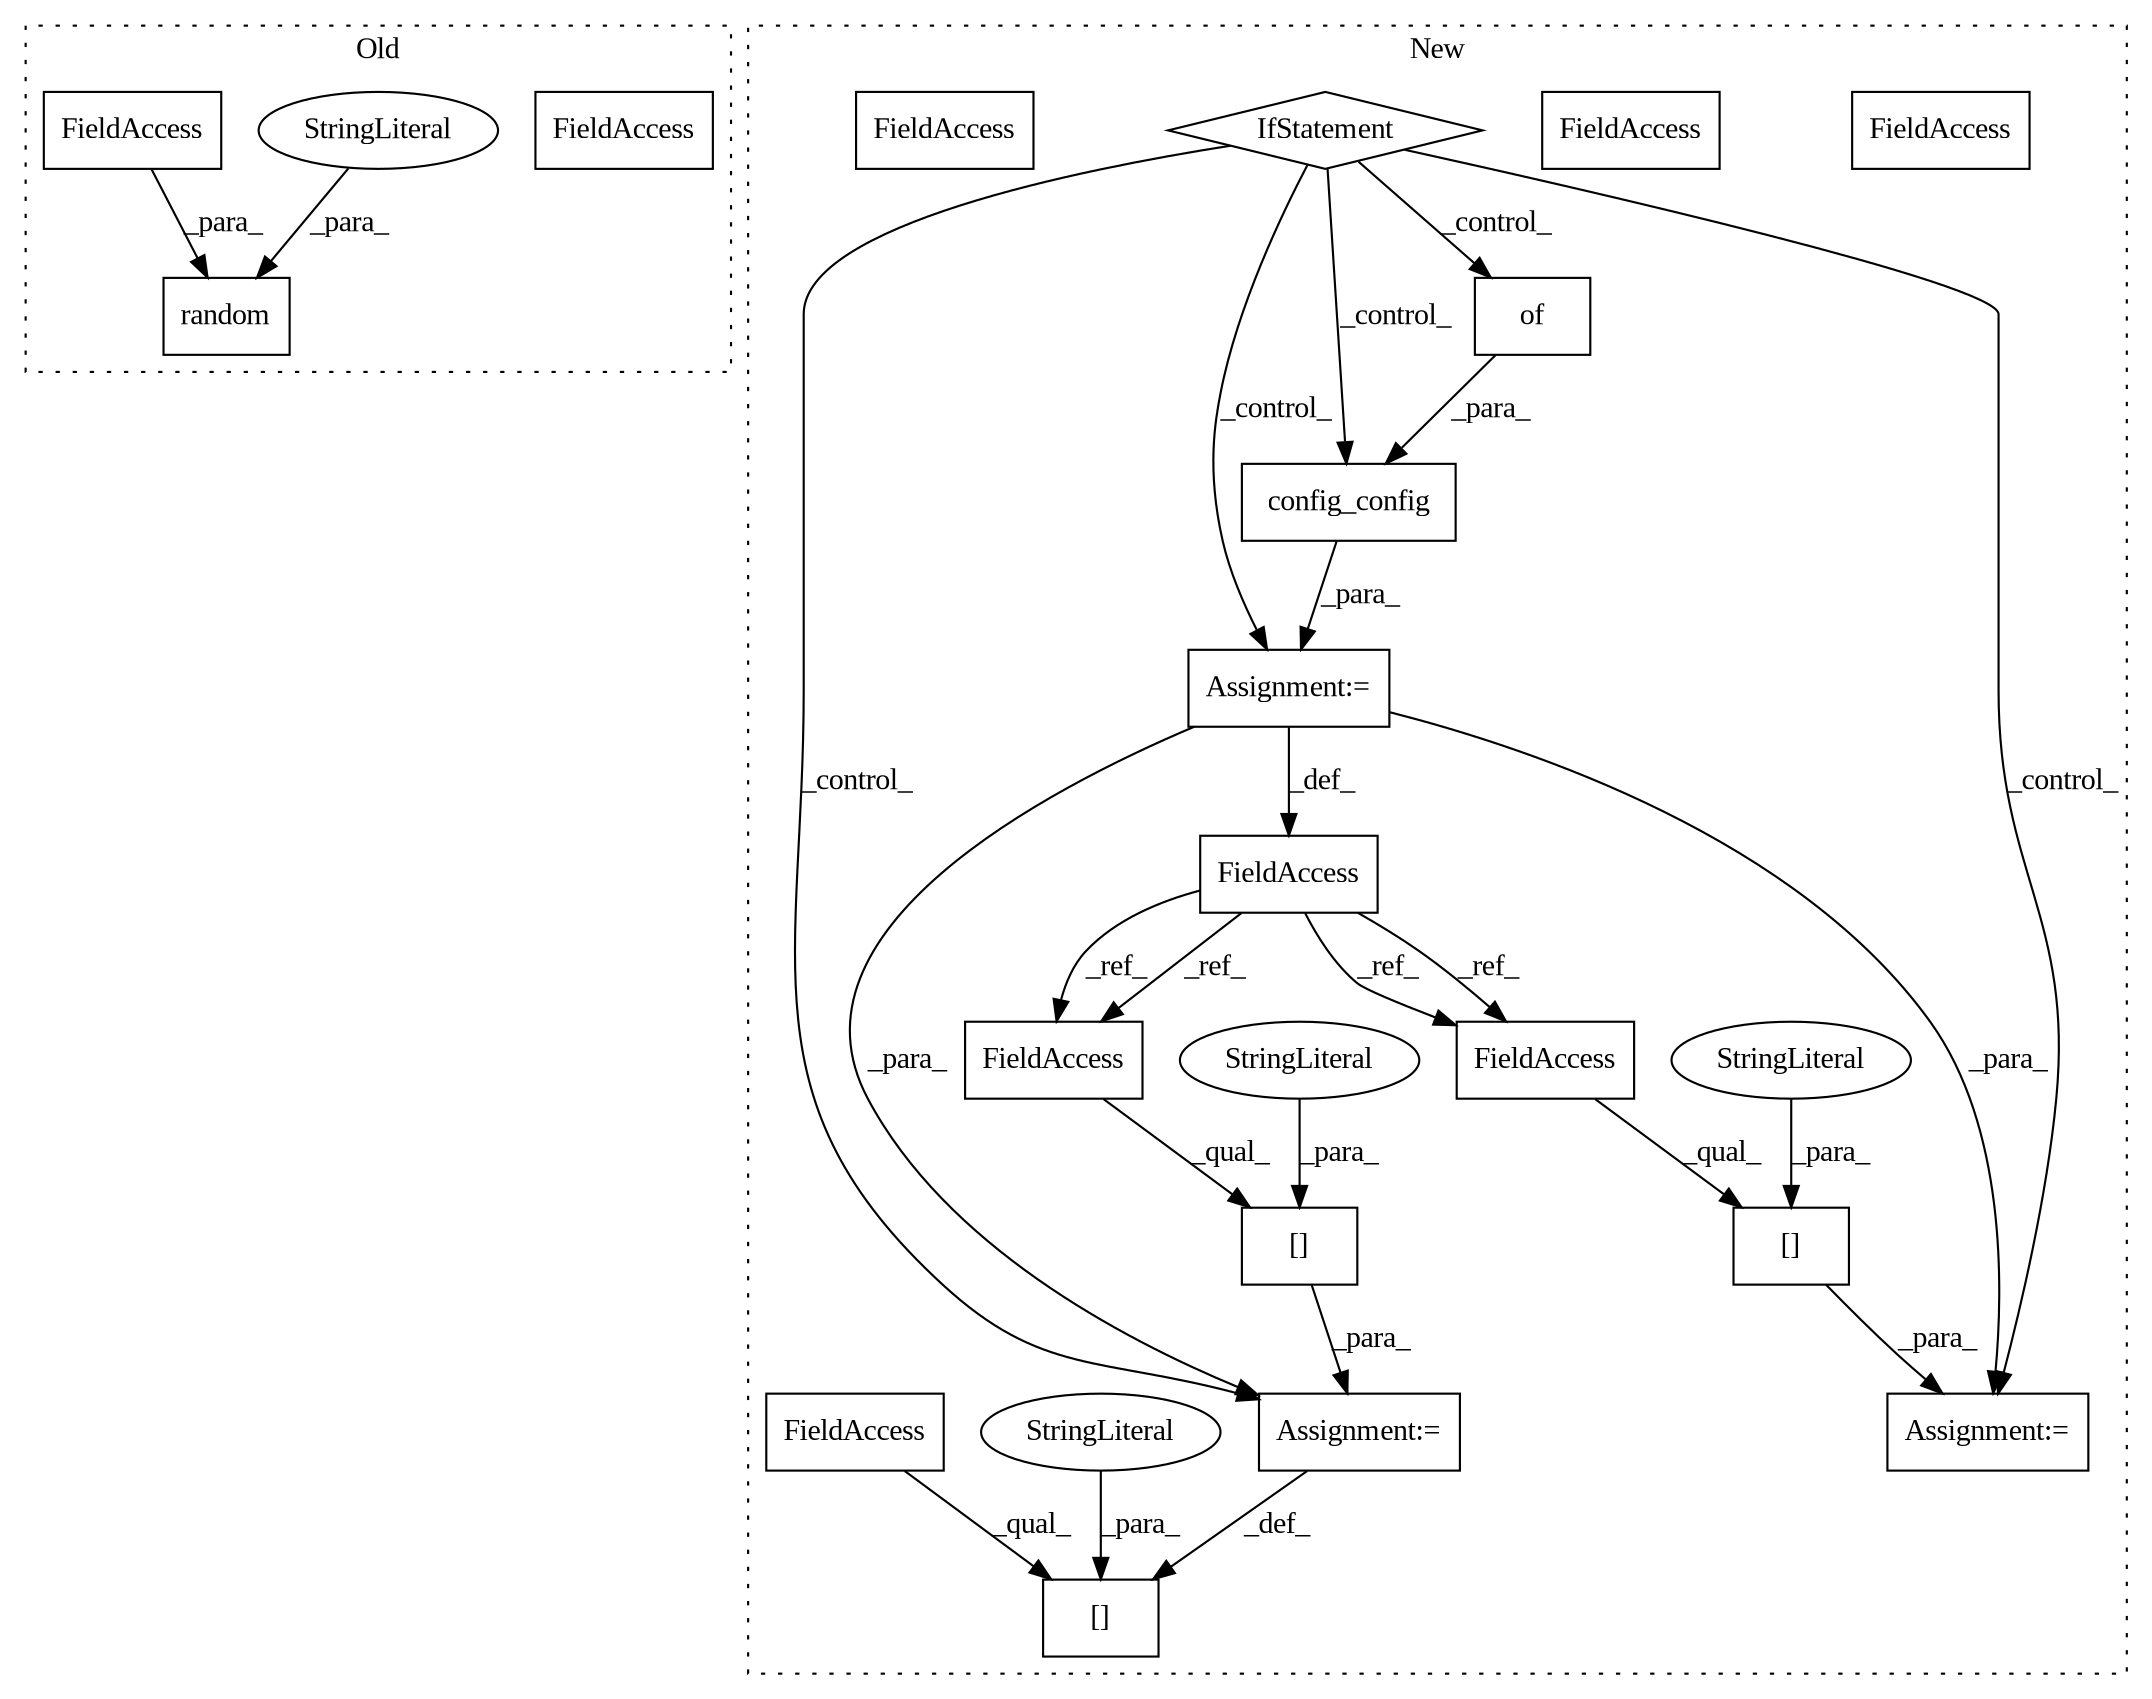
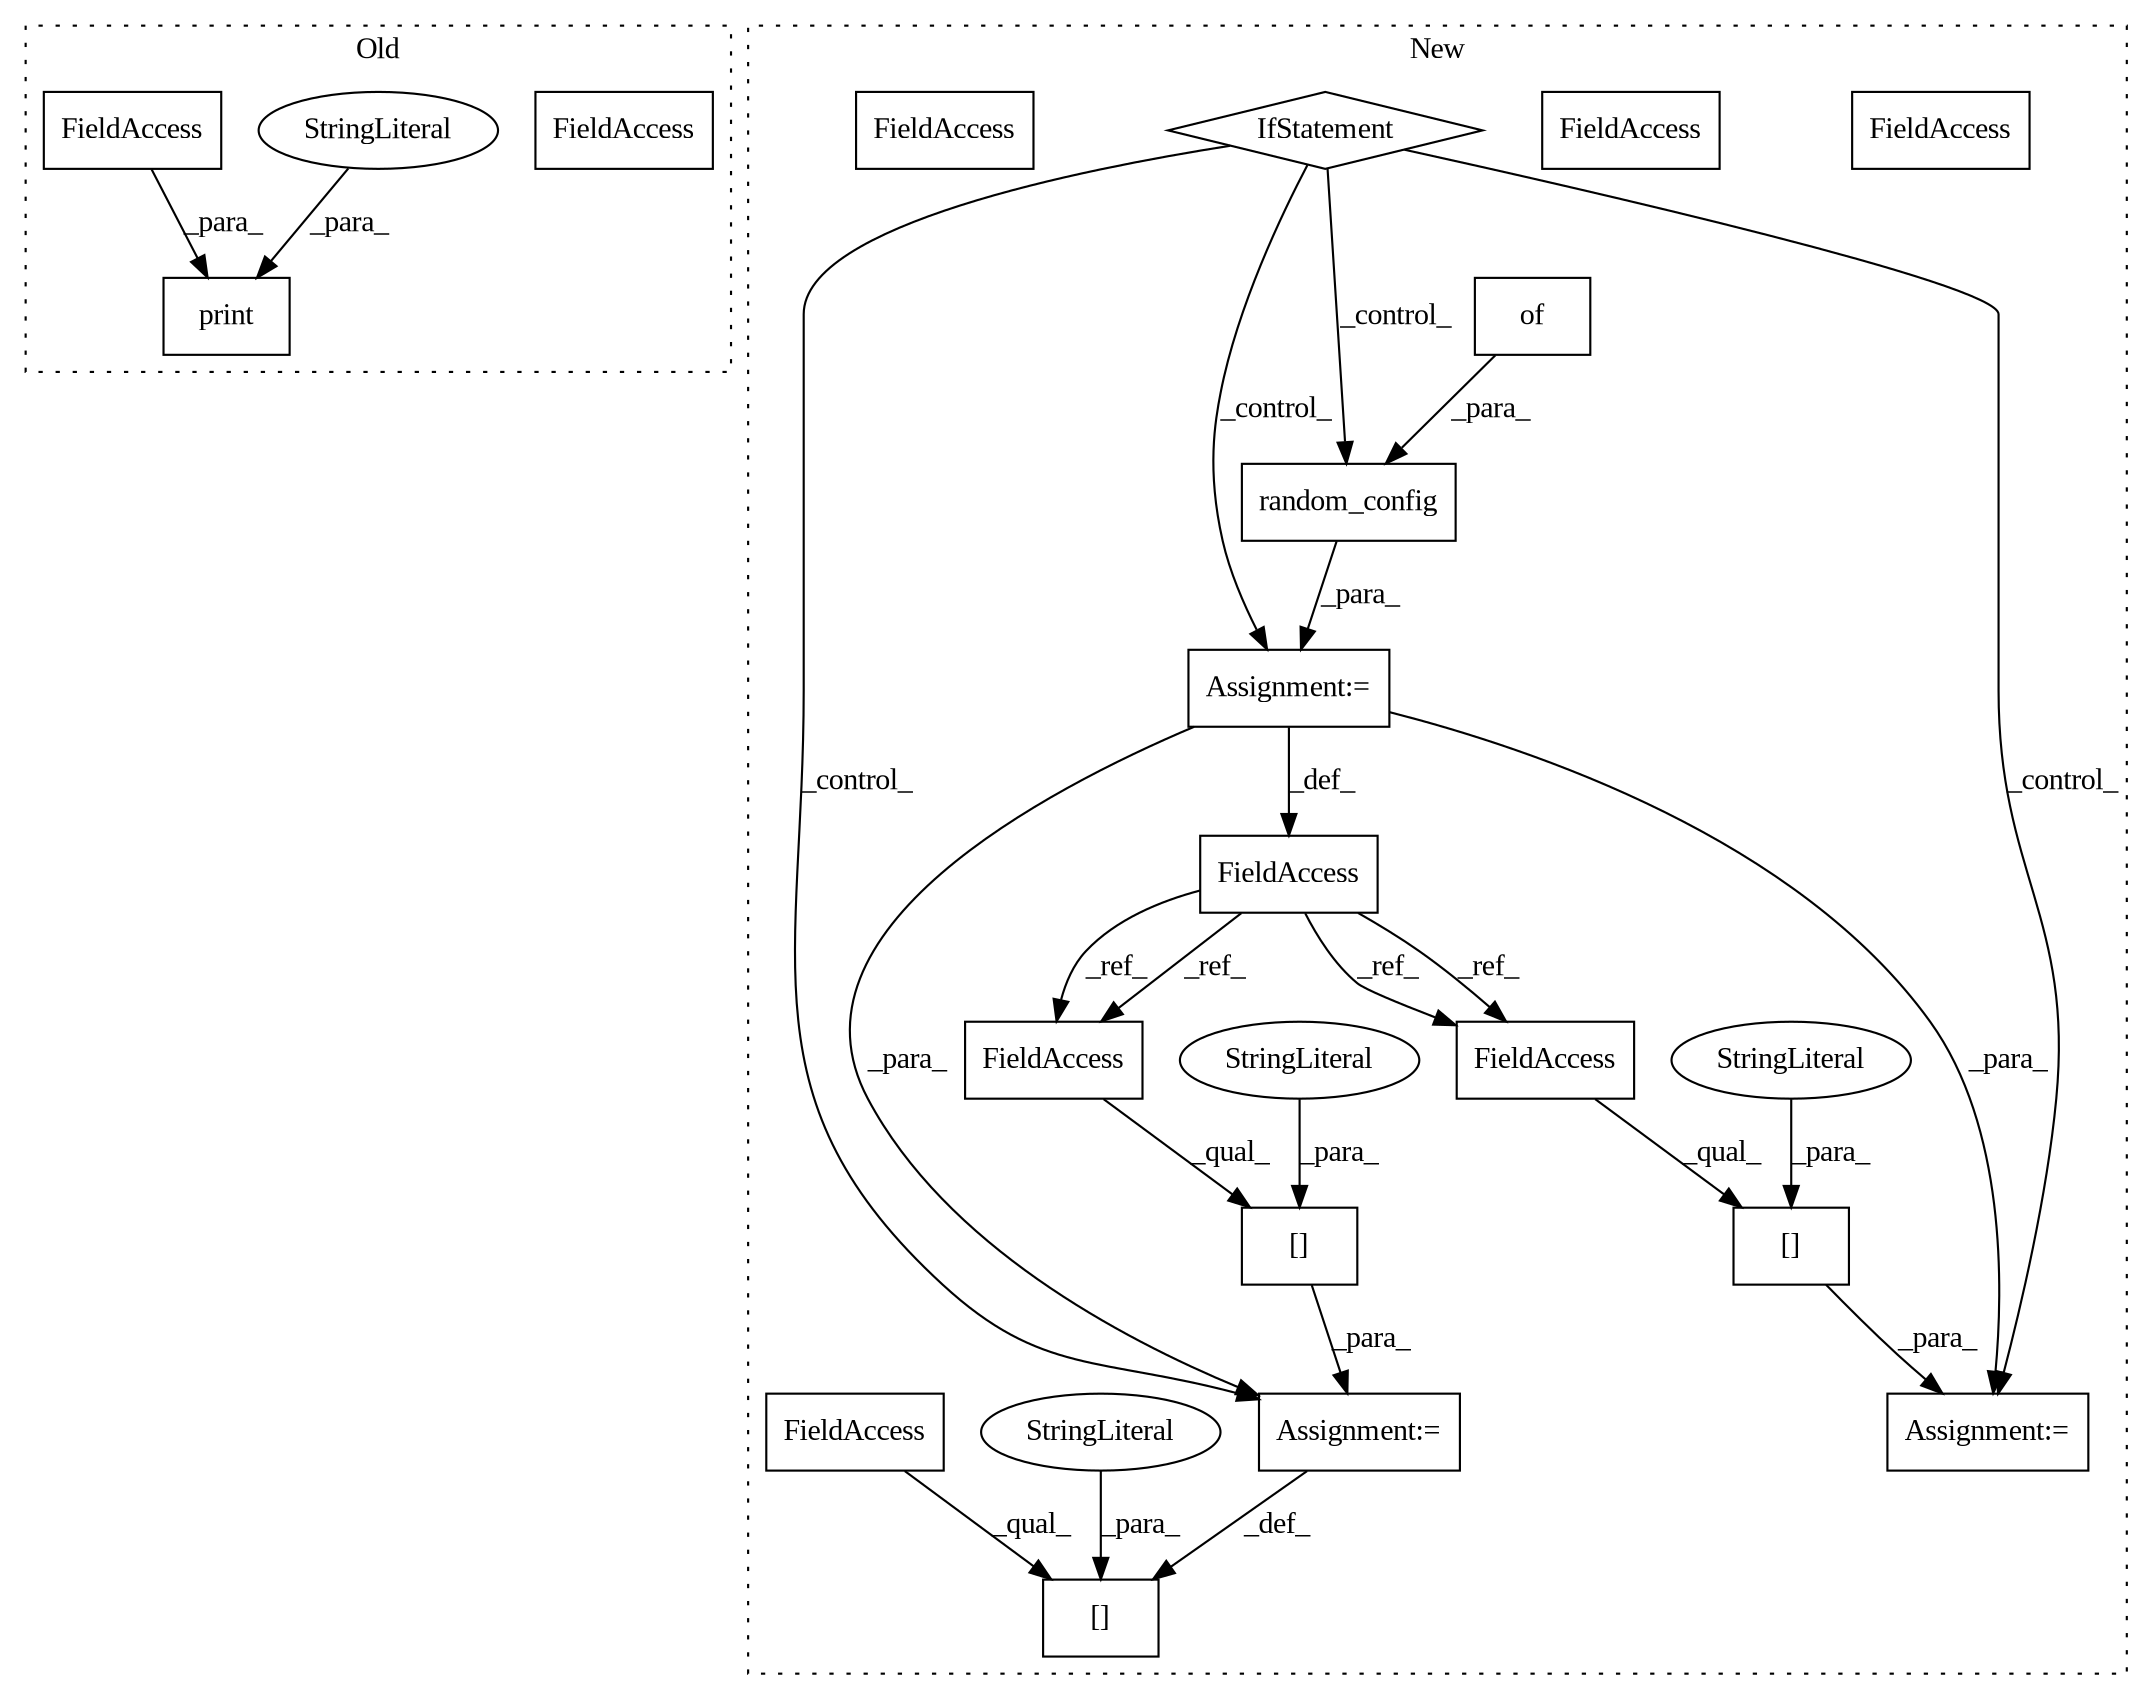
edge "IfStatement" -> "of": removed, label "_control_"
node "random": label "random" -> "print"
node "config_config": label "config_config" -> "random_config"
